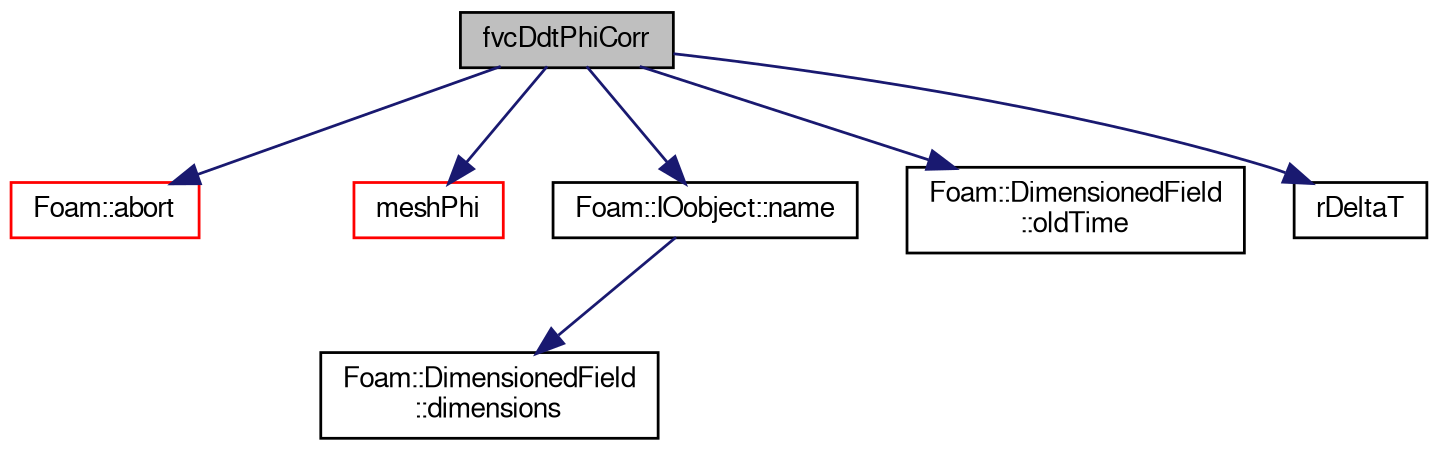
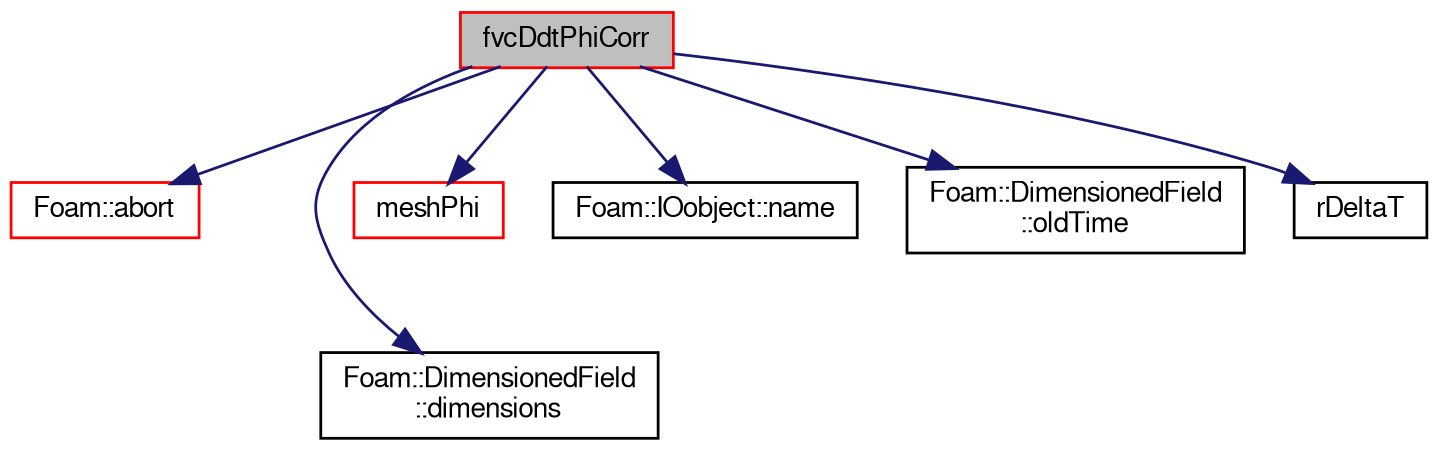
node "fvcDdtPhiCorr": color black -> red
edge "Foam::IOobject::name" -> "Foam::DimensionedField ::dimensions": now "fvcDdtPhiCorr" -> "Foam::DimensionedField ::dimensions"
